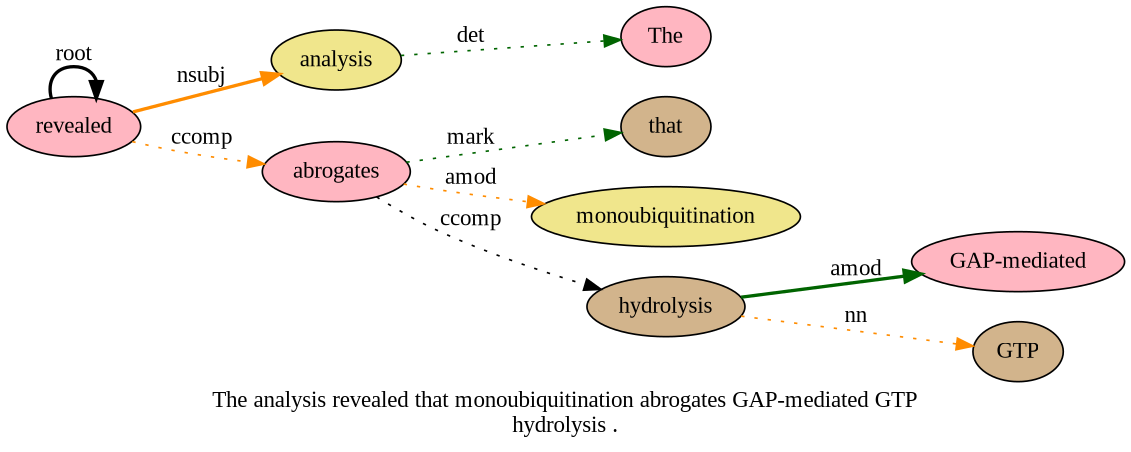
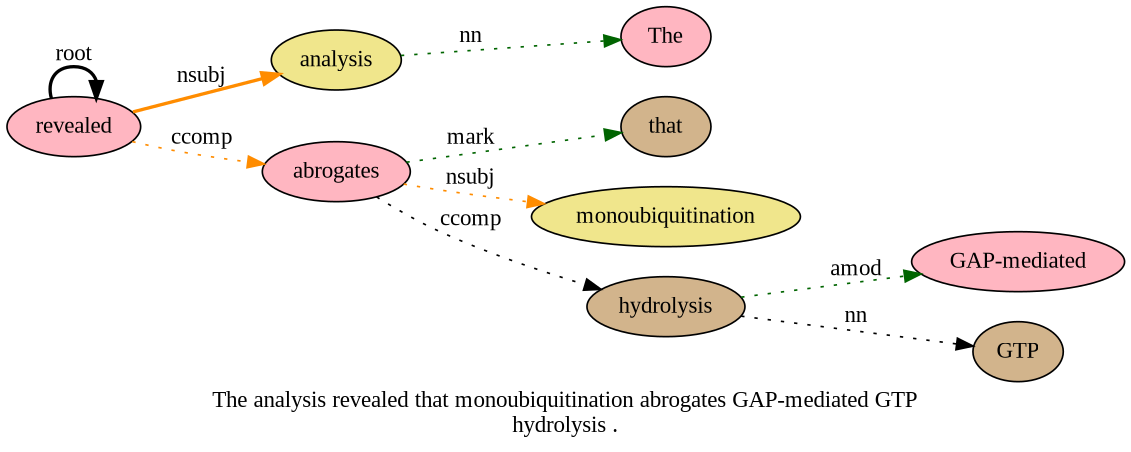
edge "analysis" -> "The": label "det" -> "nn"
edge "abrogates" -> "monoubiquitination": label "amod" -> "nsubj"
edge "hydrolysis" -> "GAP-mediated": style bold -> dotted
edge "hydrolysis" -> "GTP": color darkorange -> black
